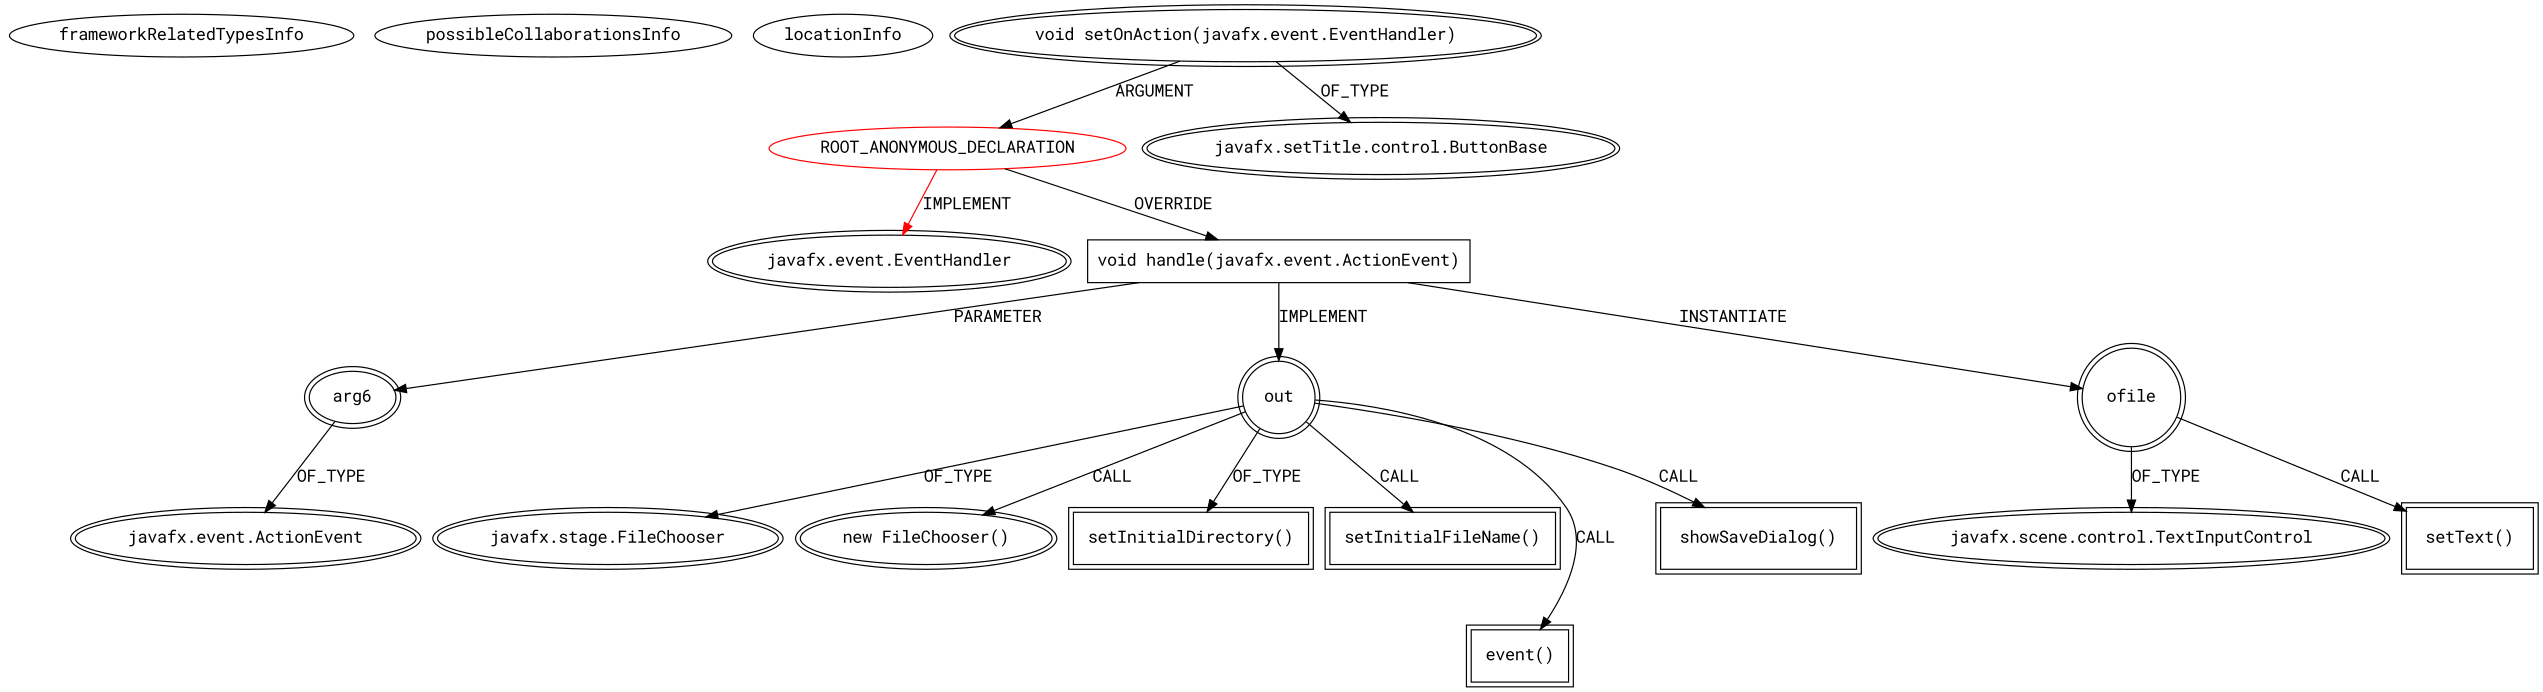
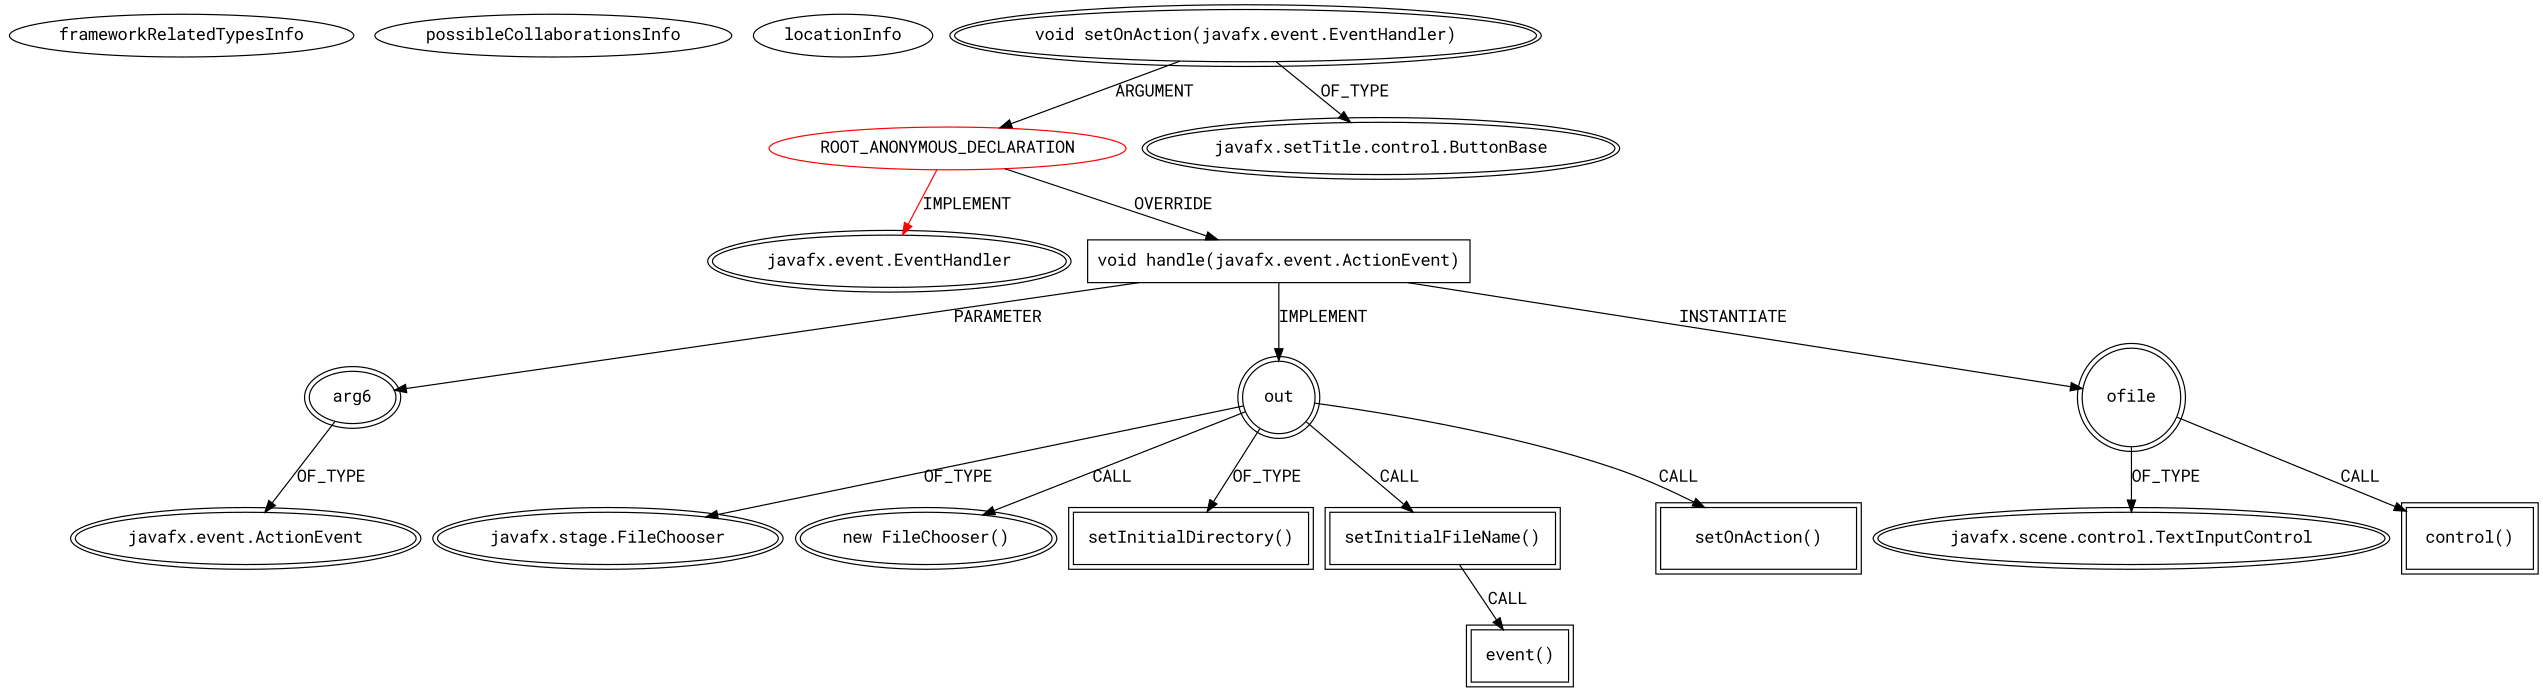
edge "out" -> "event()": now "setInitialFileName()" -> "event()"
node "showSaveDialog()": label "showSaveDialog()" -> "setOnAction()"
node "setText()": label "setText()" -> "control()"
